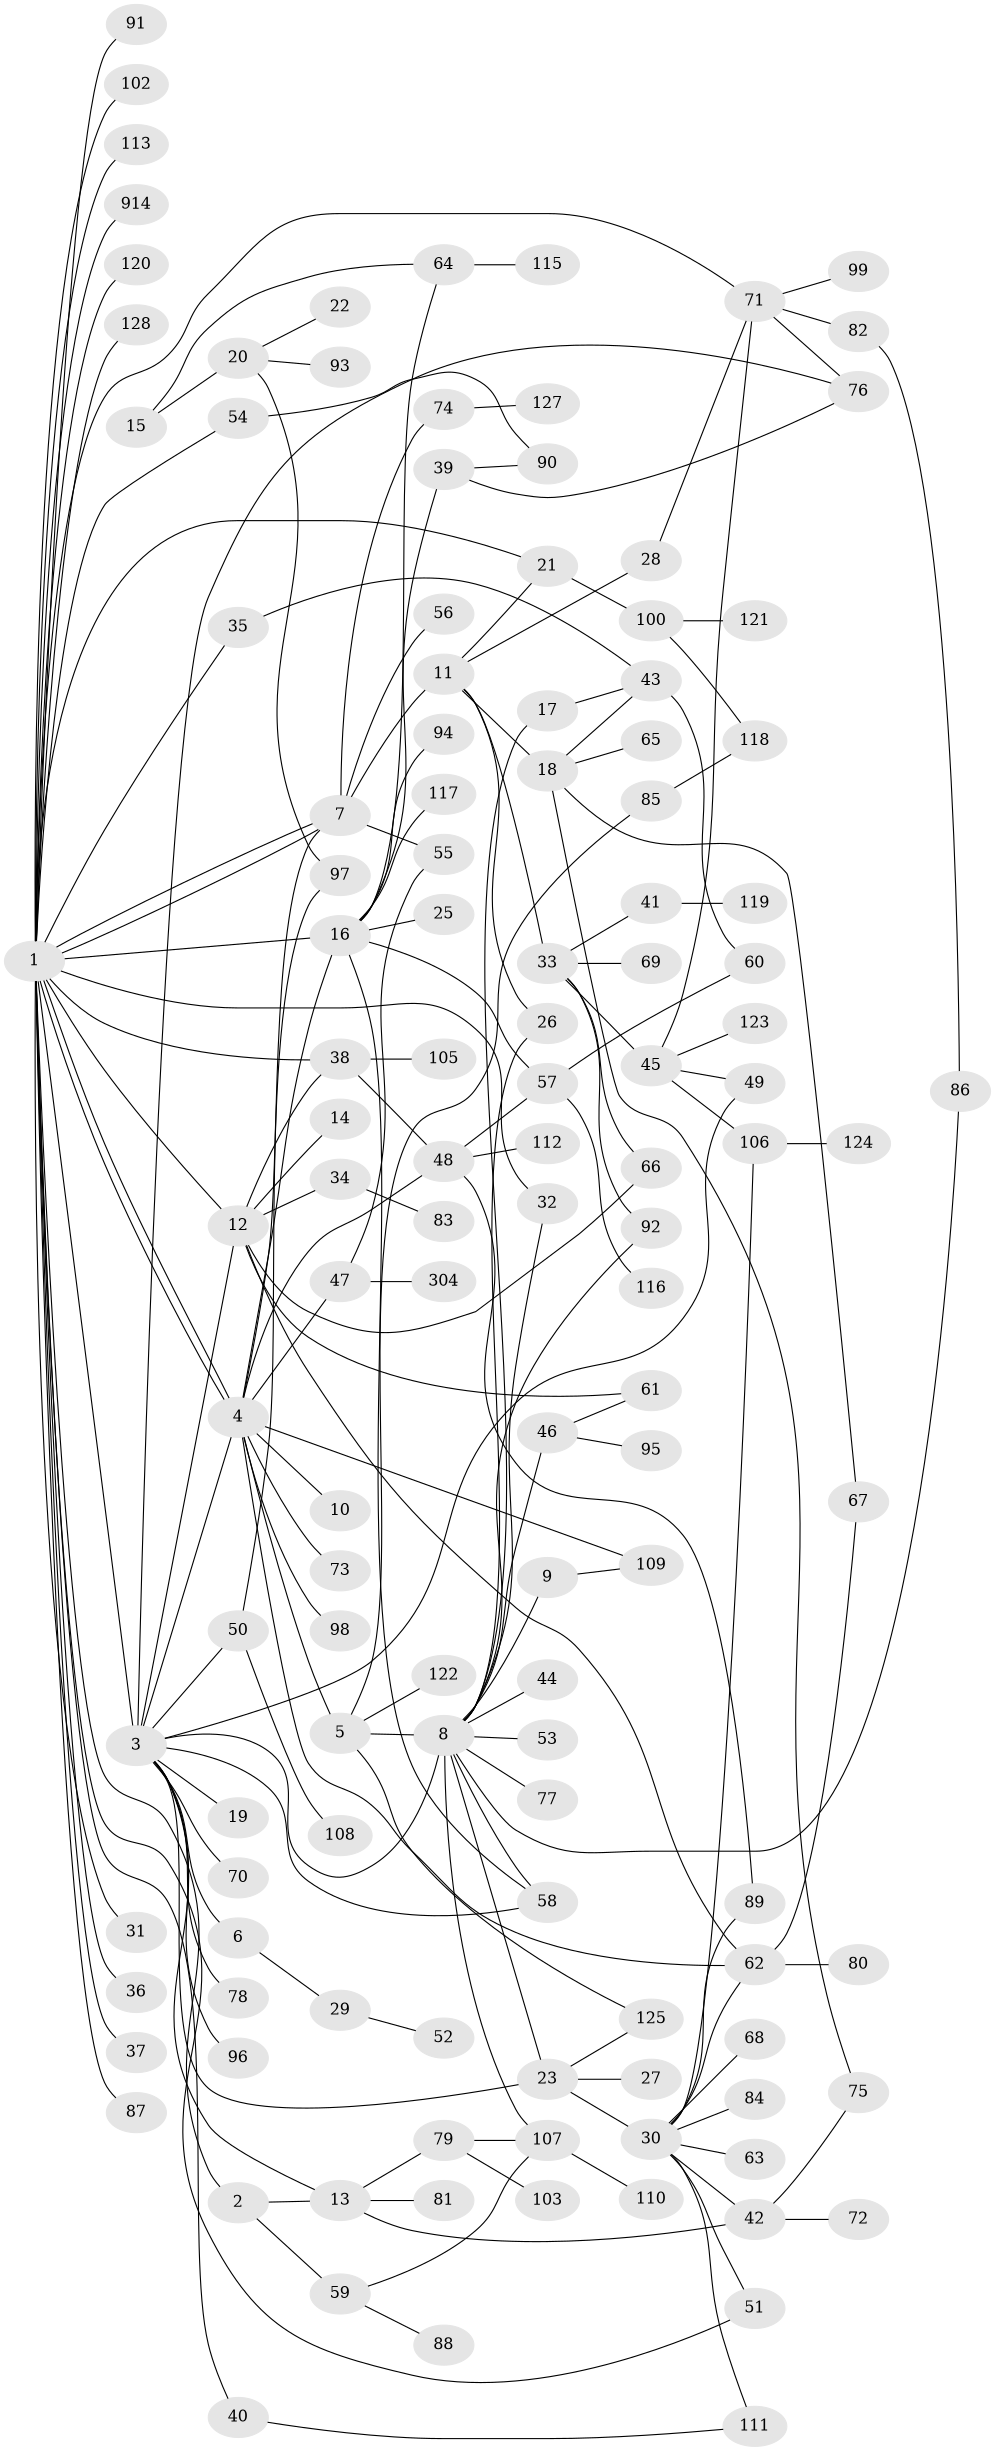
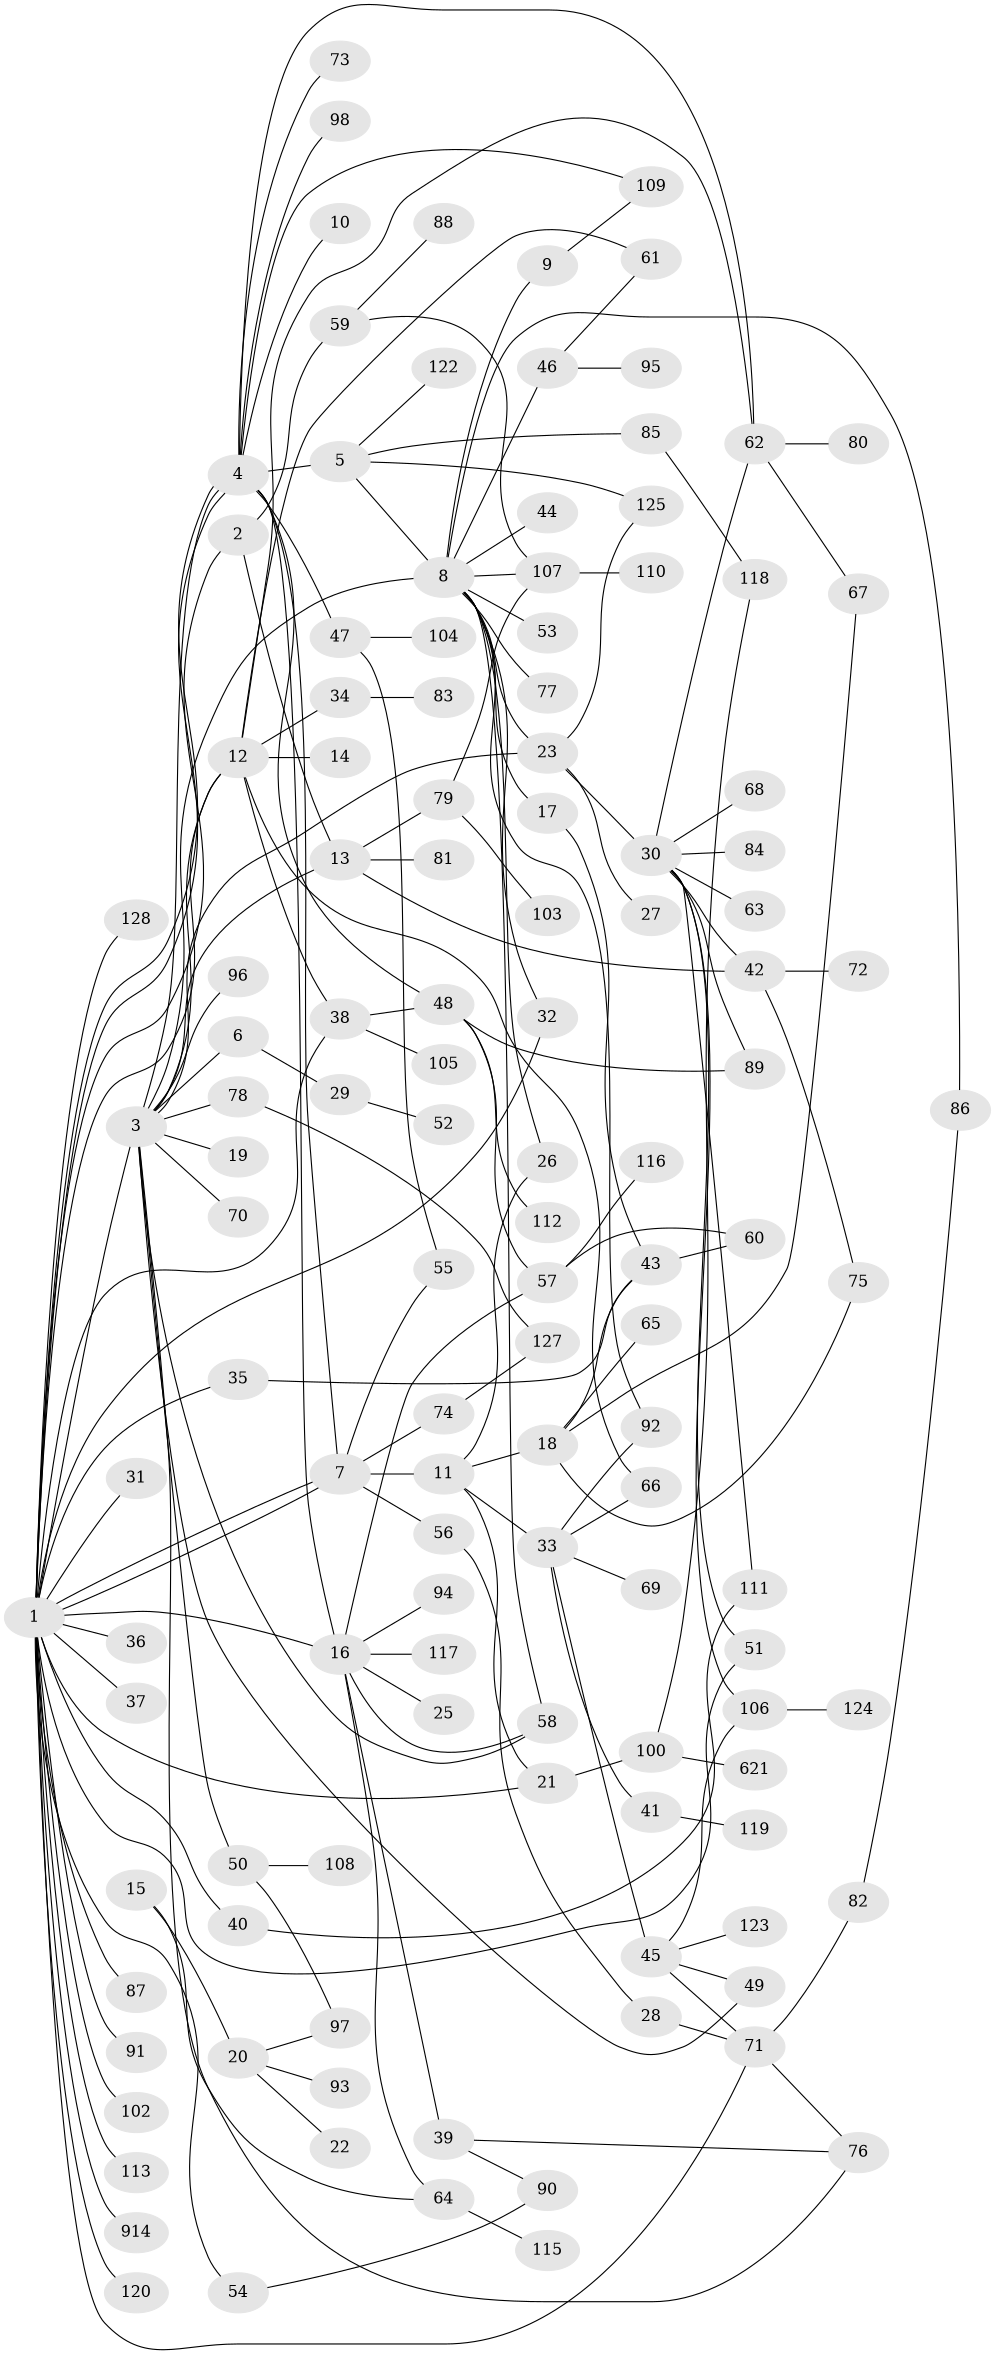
node "99": removed
edge "28" -- "11": now "28" -- "56"
node "121": label "121" -> "621"
edge "78" -- "127": added
node "304": label "304" -> "104"
